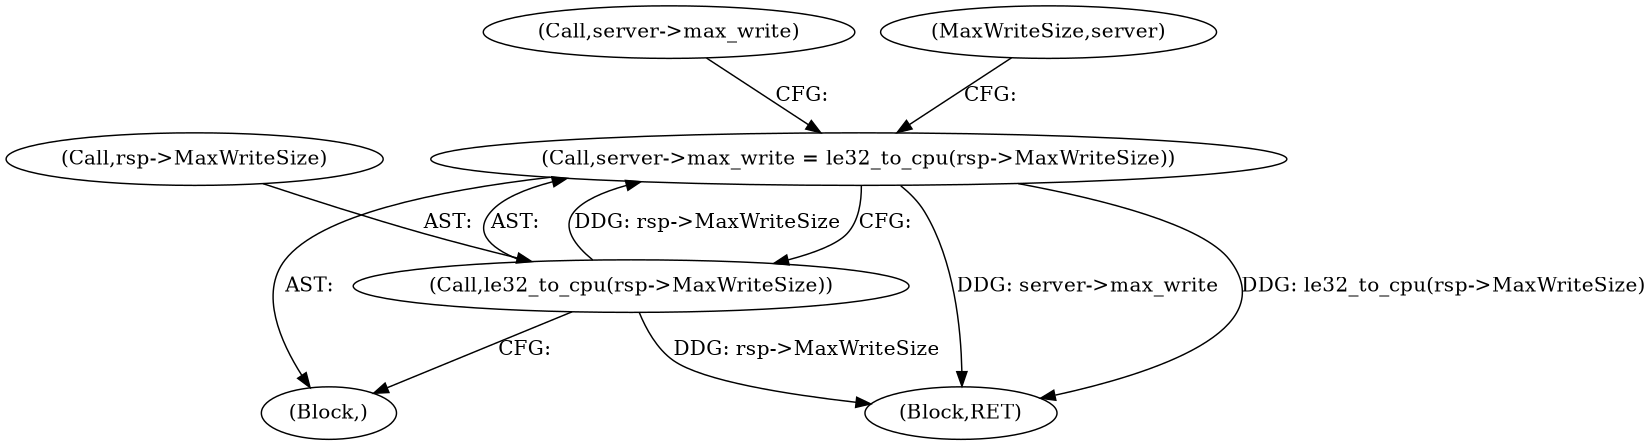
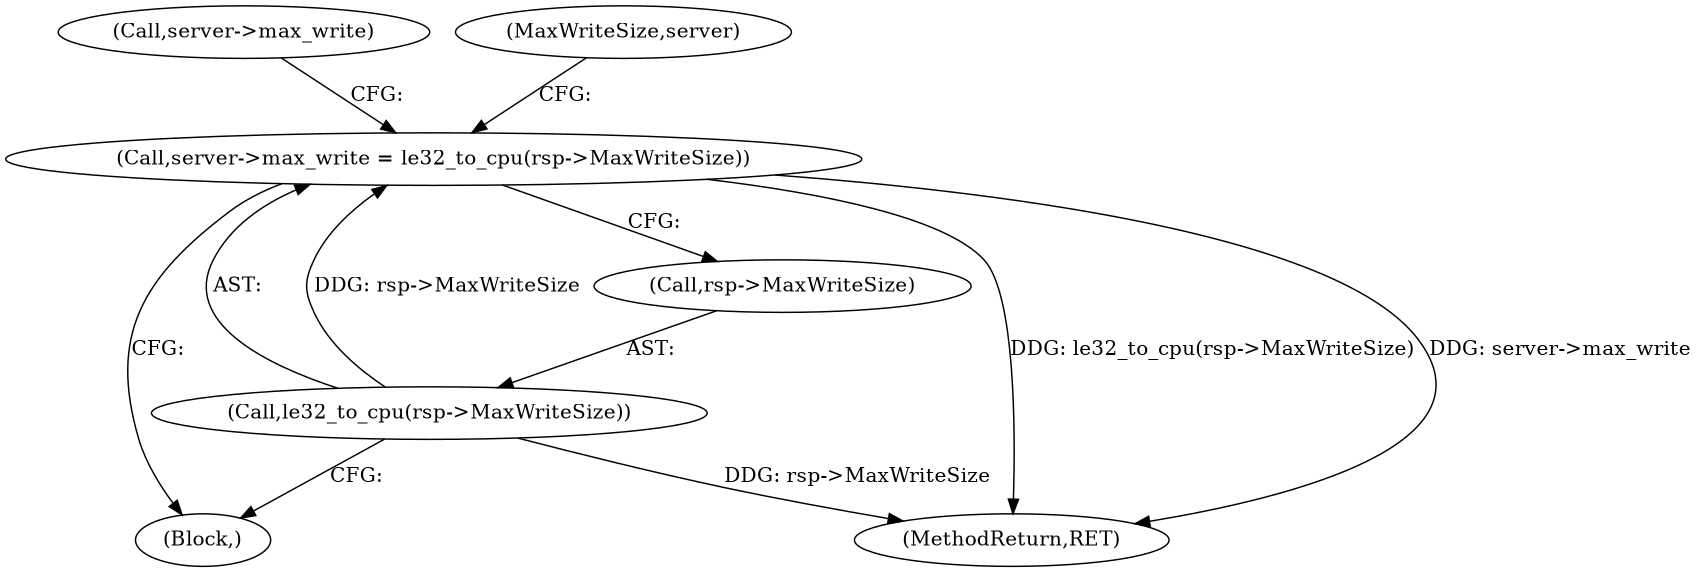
edge "(Call,server->max_write = le32_to_cpu(rsp->MaxWriteSize))" -> "(Call,le32_to_cpu(rsp->MaxWriteSize))": now "(Call,server->max_write = le32_to_cpu(rsp->MaxWriteSize))" -> "(Call,rsp->MaxWriteSize)"
edge "(Call,server->max_write = le32_to_cpu(rsp->MaxWriteSize))" -> "(Block,)": label "AST: " -> "CFG: "
node "(Block,RET)": label "(Block,RET)" -> "(MethodReturn,RET)"
